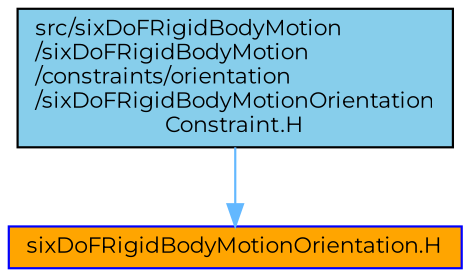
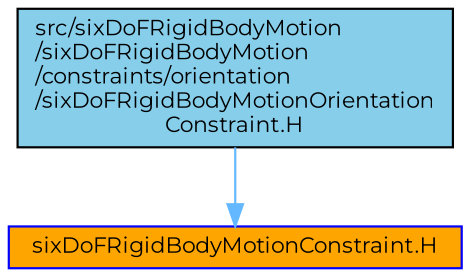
node "sixDoFRigidBodyMotionOrientation.H": label "sixDoFRigidBodyMotionOrientation.H" -> "sixDoFRigidBodyMotionConstraint.H"
